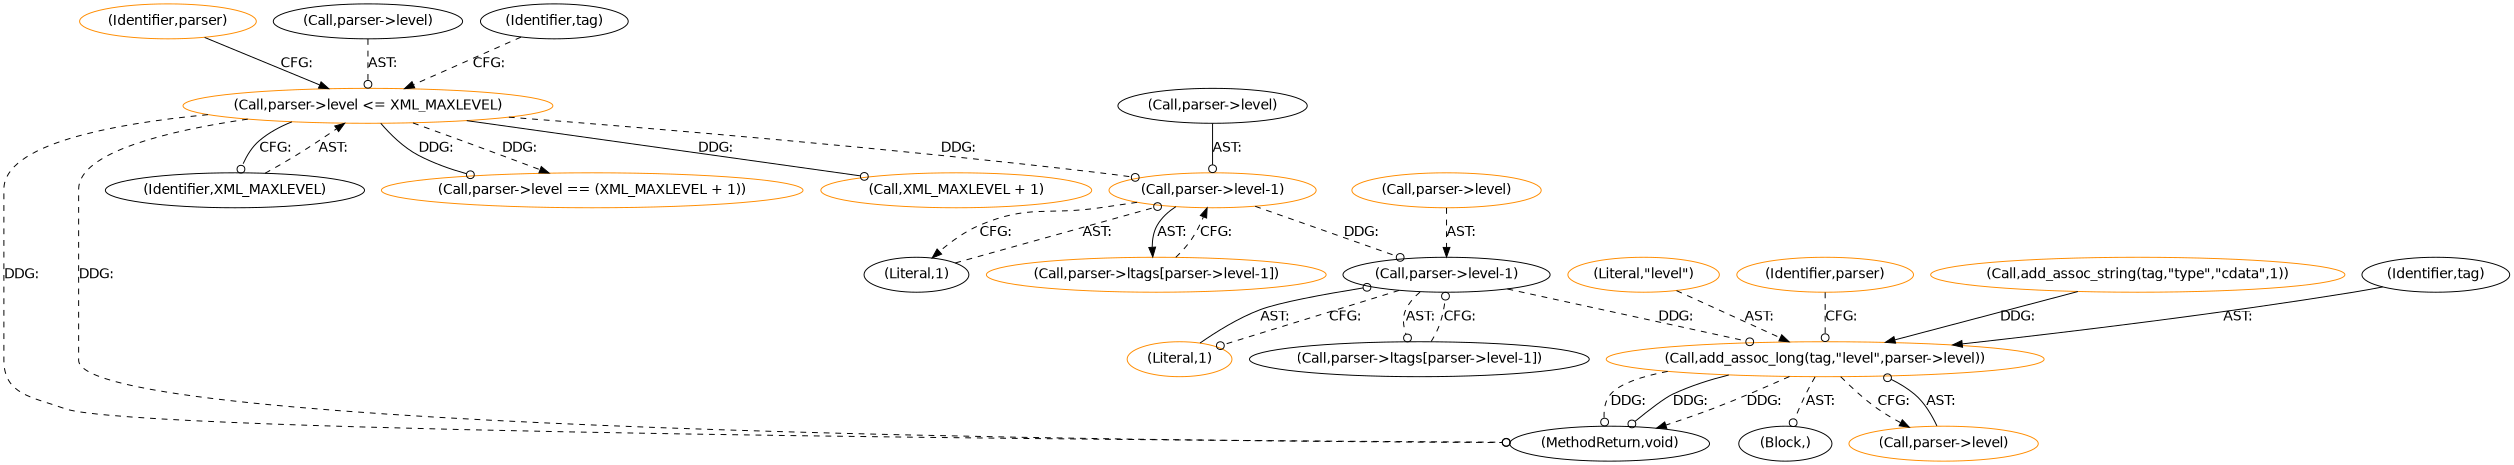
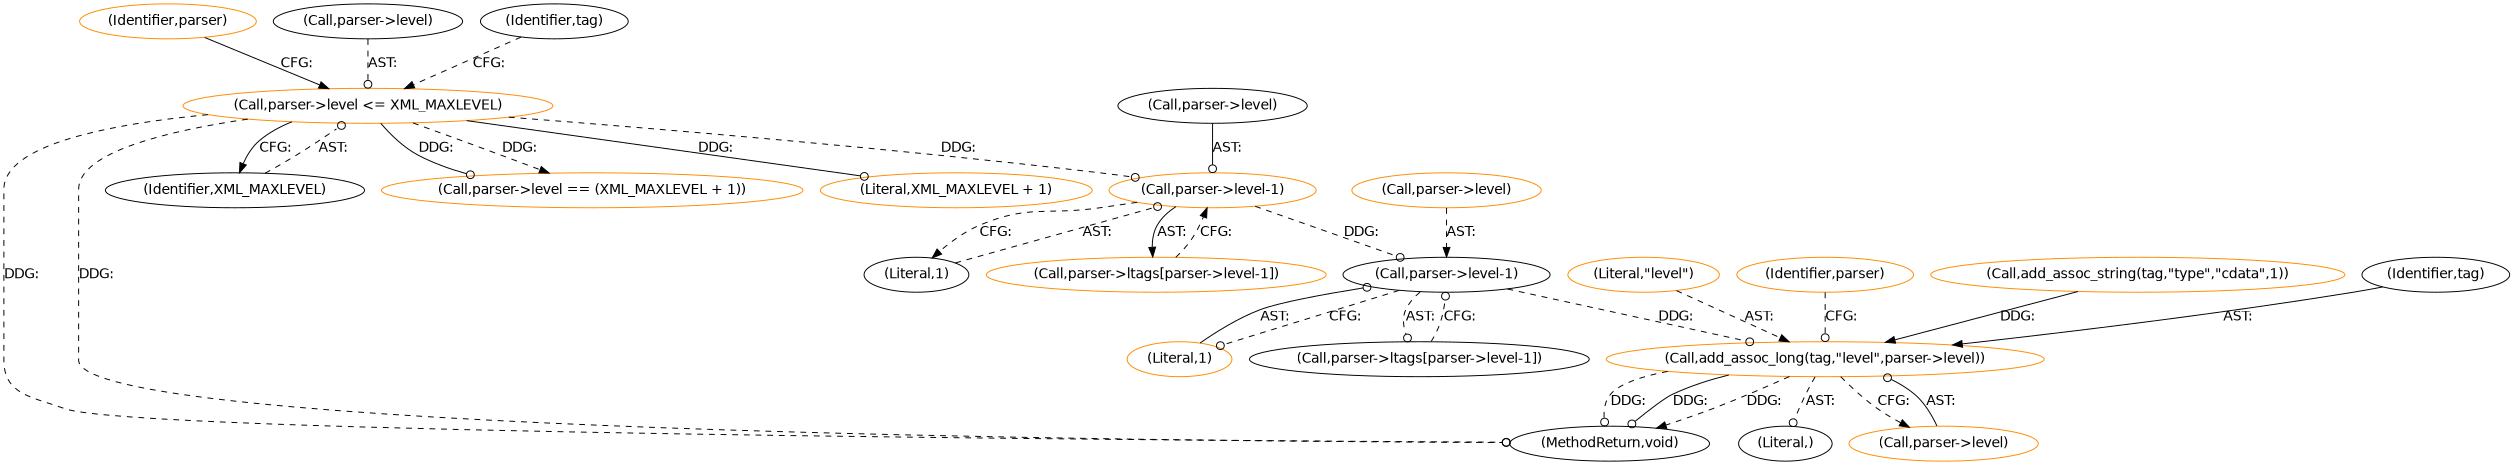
edge "(Call,parser->level <= XML_MAXLEVEL)" -> "(Identifier,XML_MAXLEVEL)": arrowhead odot -> normal
edge "(Identifier,XML_MAXLEVEL)" -> "(Call,parser->level <= XML_MAXLEVEL)": arrowhead normal -> odot
node "(Call,XML_MAXLEVEL + 1)": label "(Call,XML_MAXLEVEL + 1)" -> "(Literal,XML_MAXLEVEL + 1)"
node "(Block,)": label "(Block,)" -> "(Literal,)"
